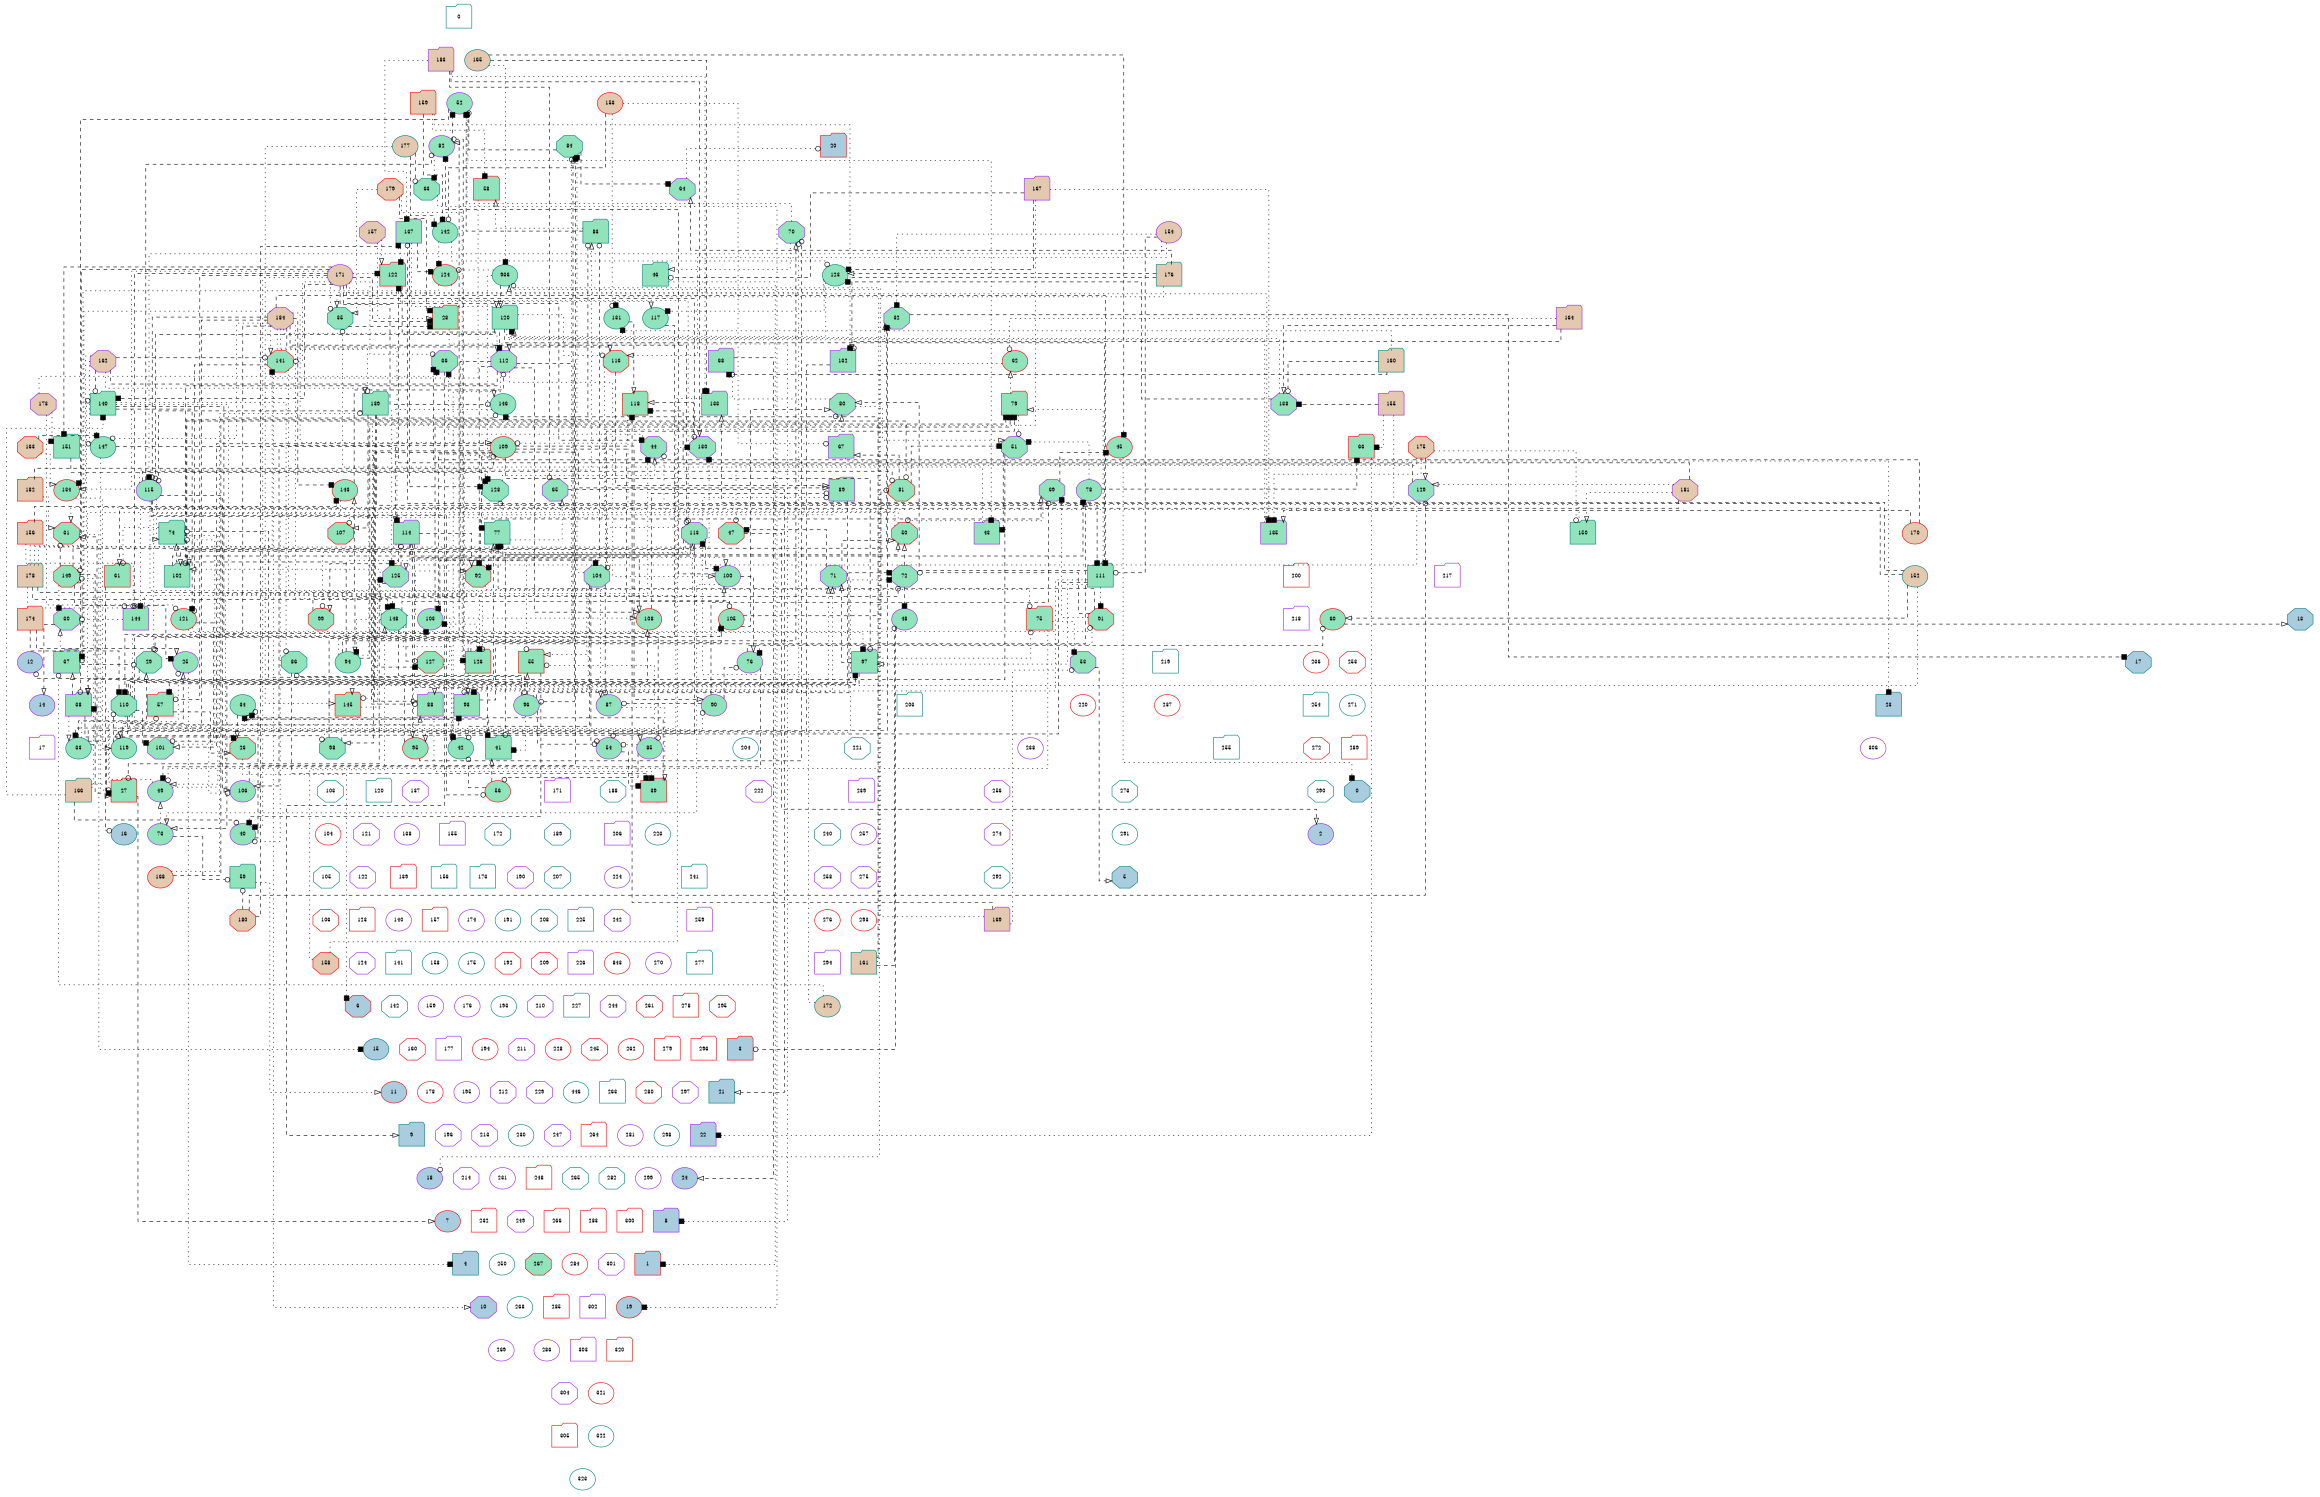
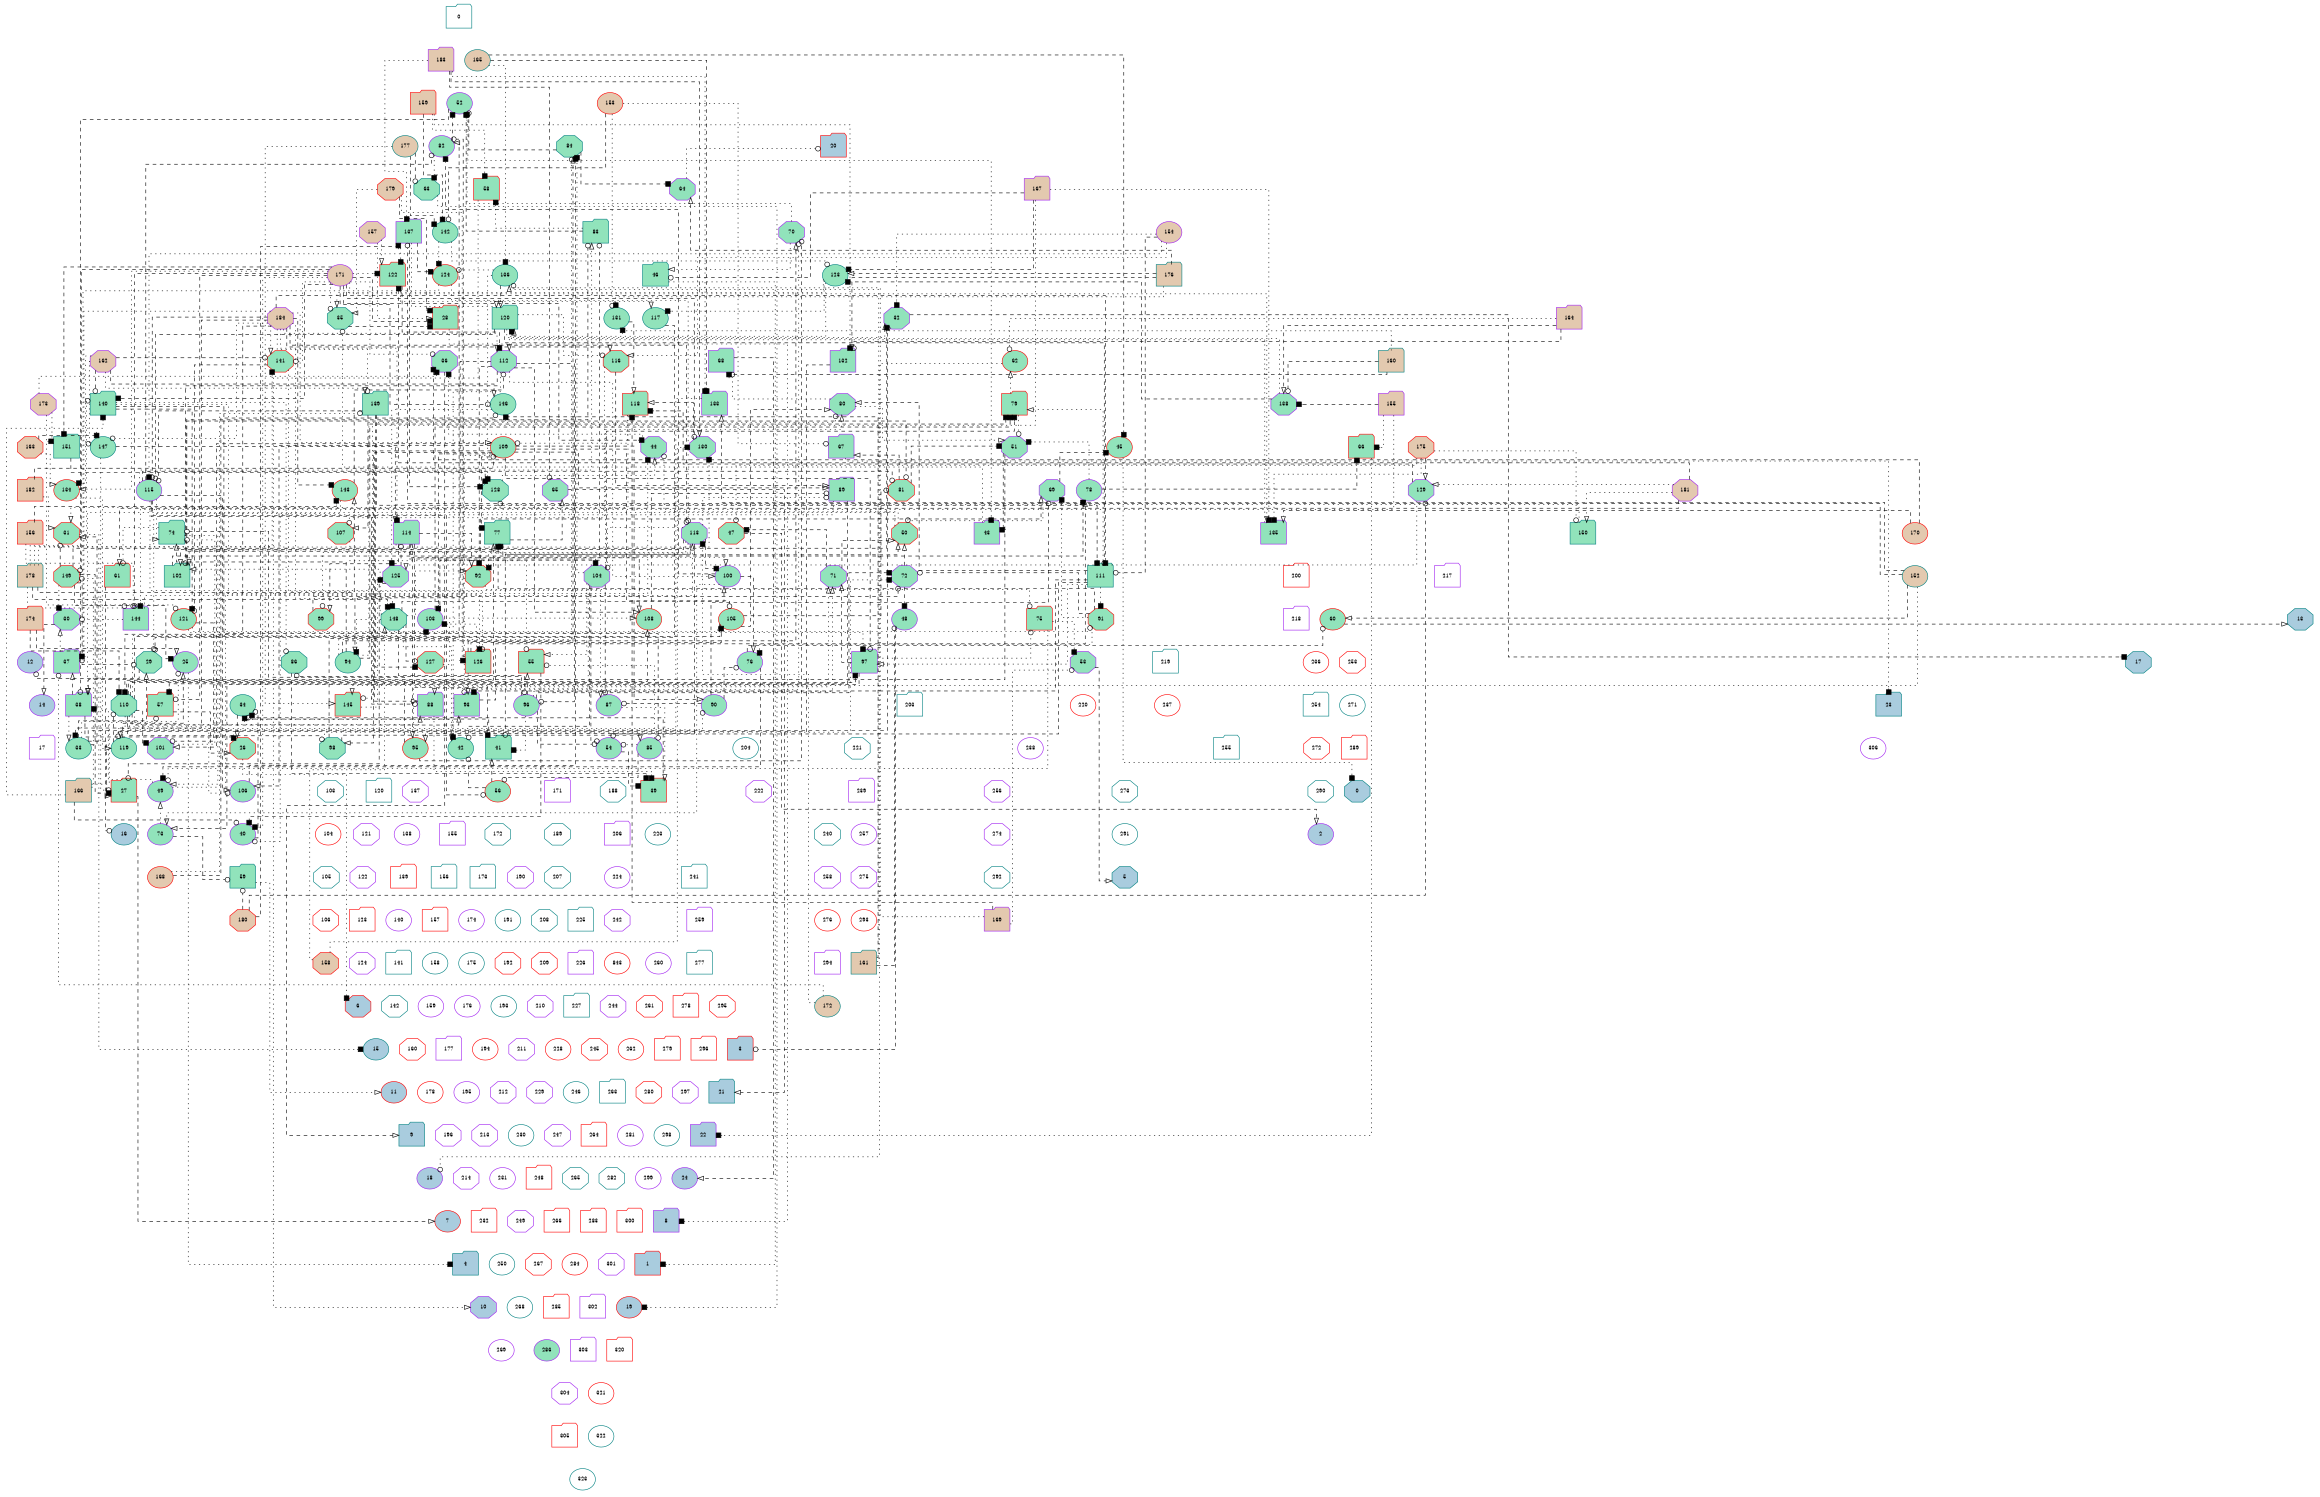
edge "83" -> "58": arrowhead onormal -> box
node "936": label "936" -> "136"
edge "77" -> "65": style dotted -> dashed
edge "111" -> "93": style dotted -> dashed
edge "110" -> "93": arrowhead box -> onormal
node "270": label "270" -> "260"
node "446": label "446" -> "246"
node "267": fillcolor #91e3bb -> #ffffff
node "286": fillcolor #ffffff -> #91e3bb
